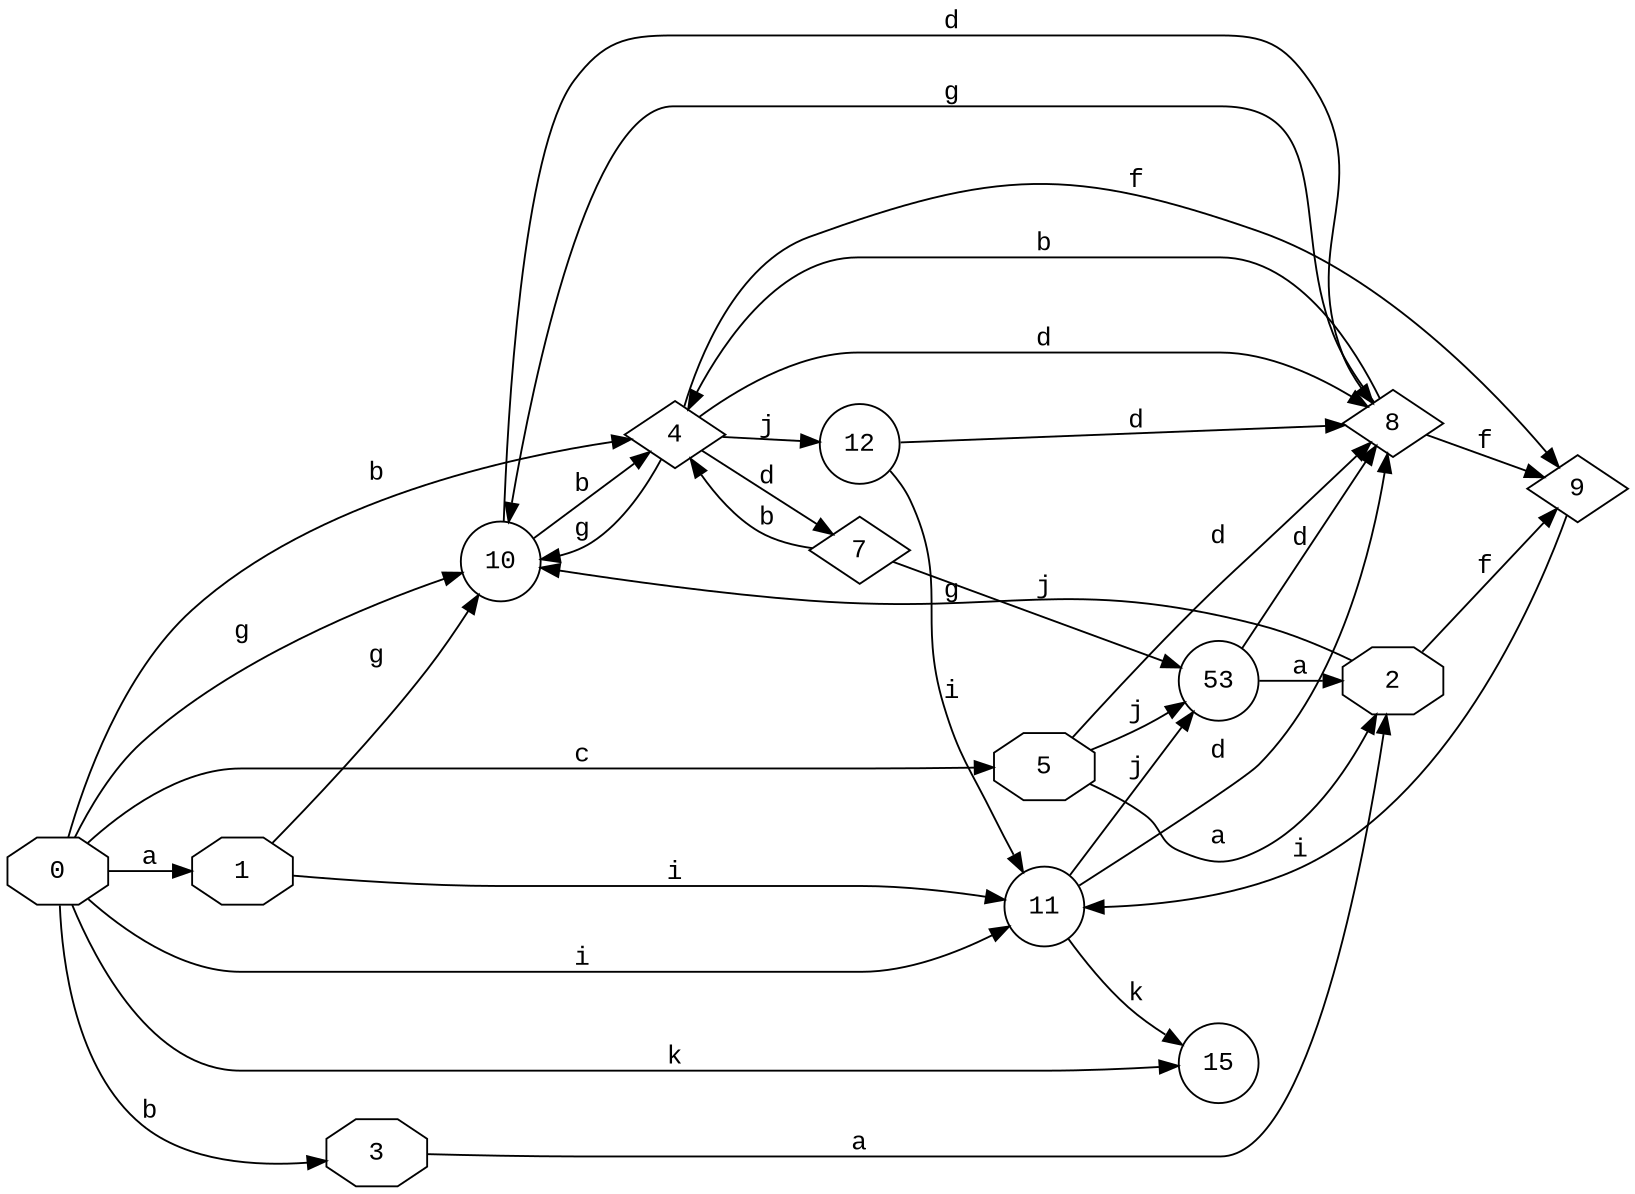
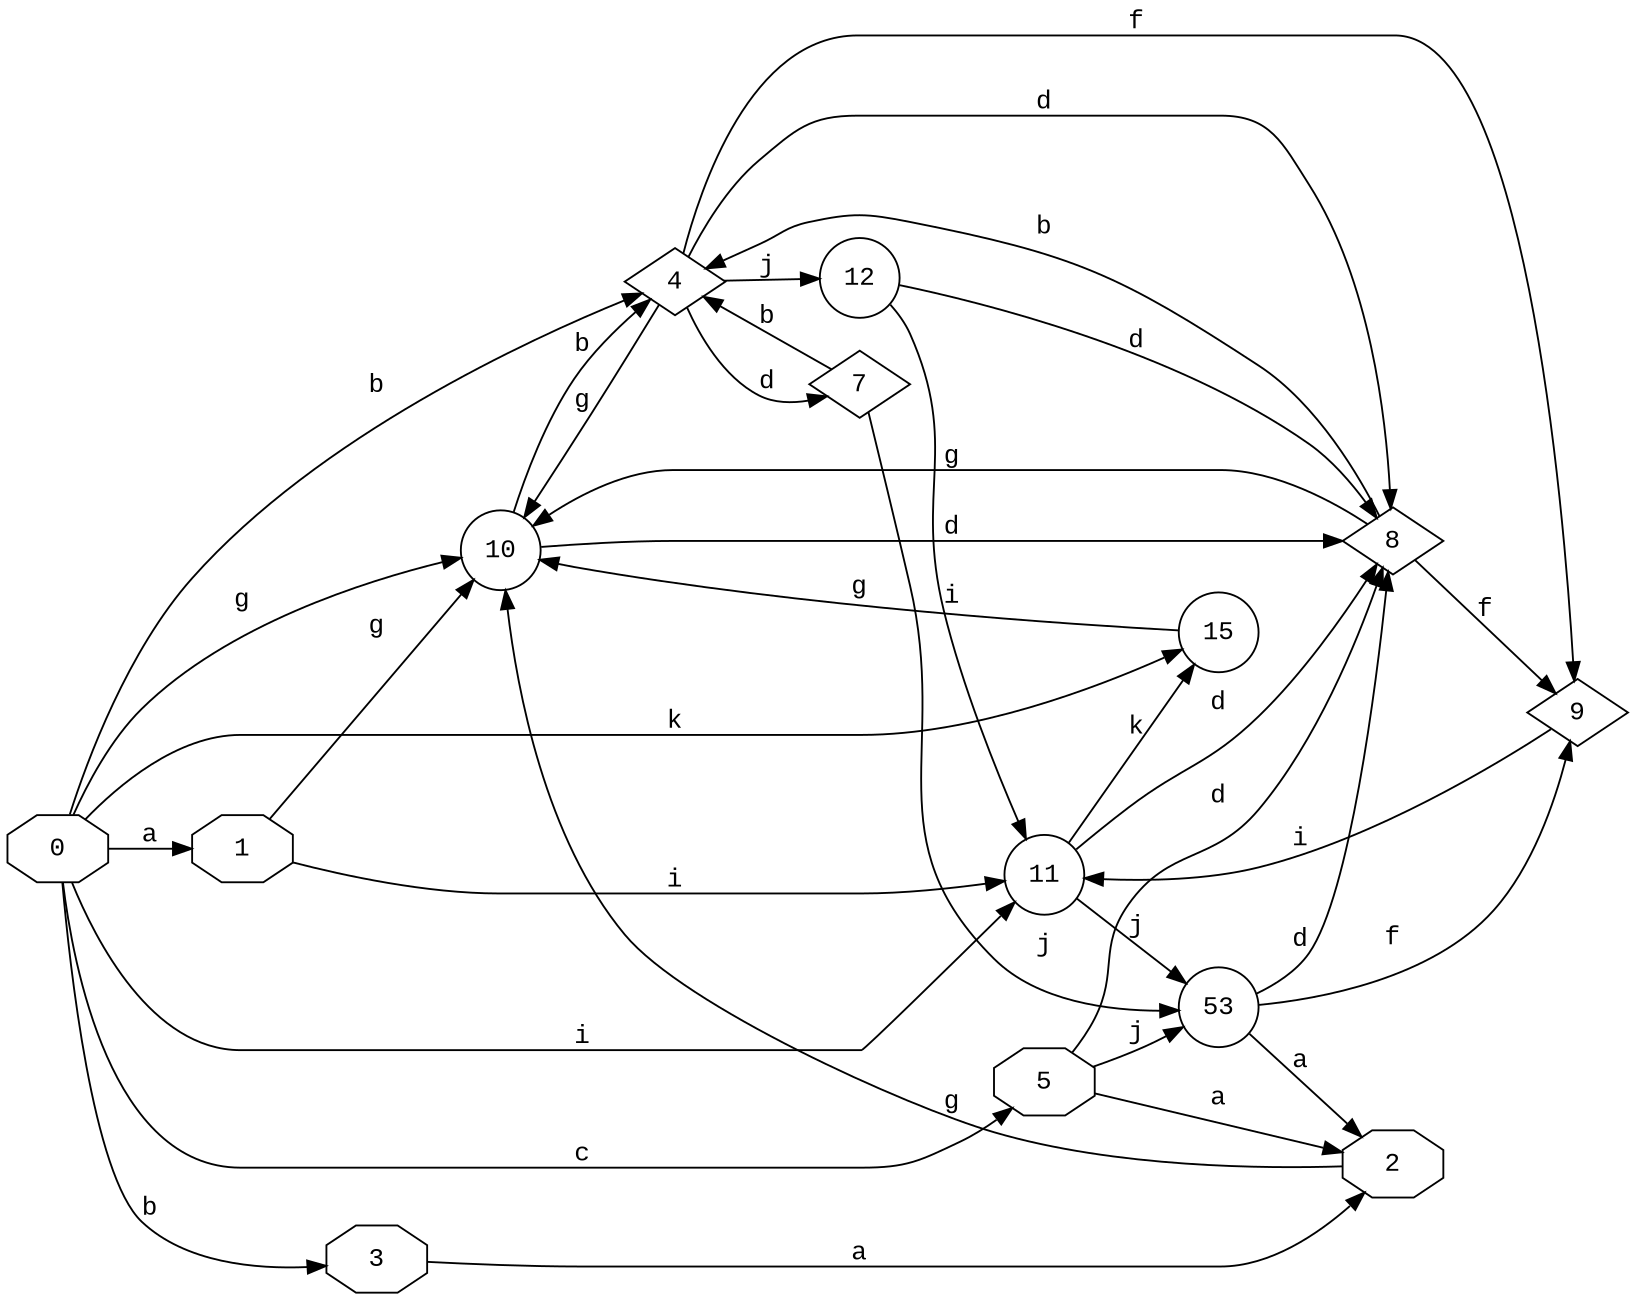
edge "2" -> "9": now "53" -> "9"
edge "15" -> "10": added, label "g"
